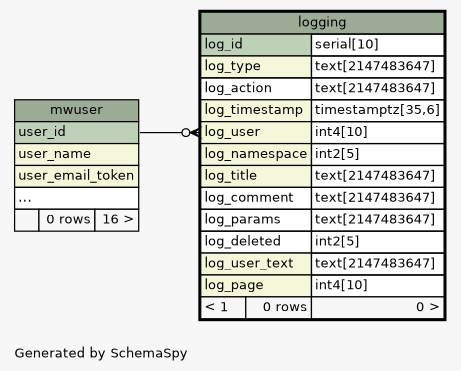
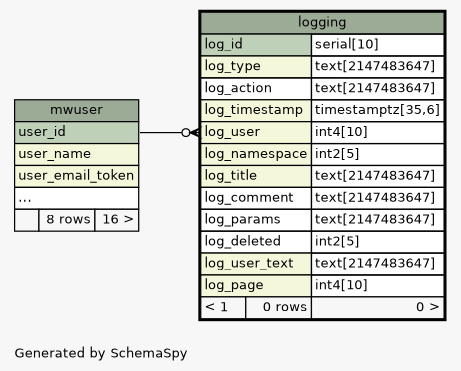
node "mwuser": text "0 rows" -> "8 rows"
